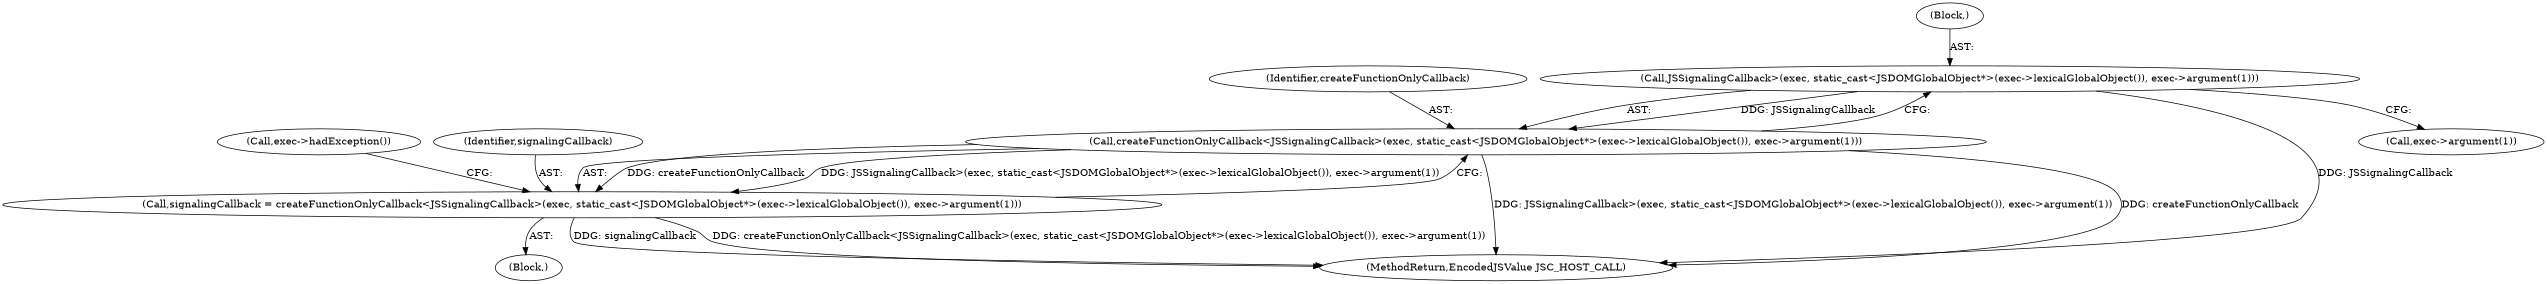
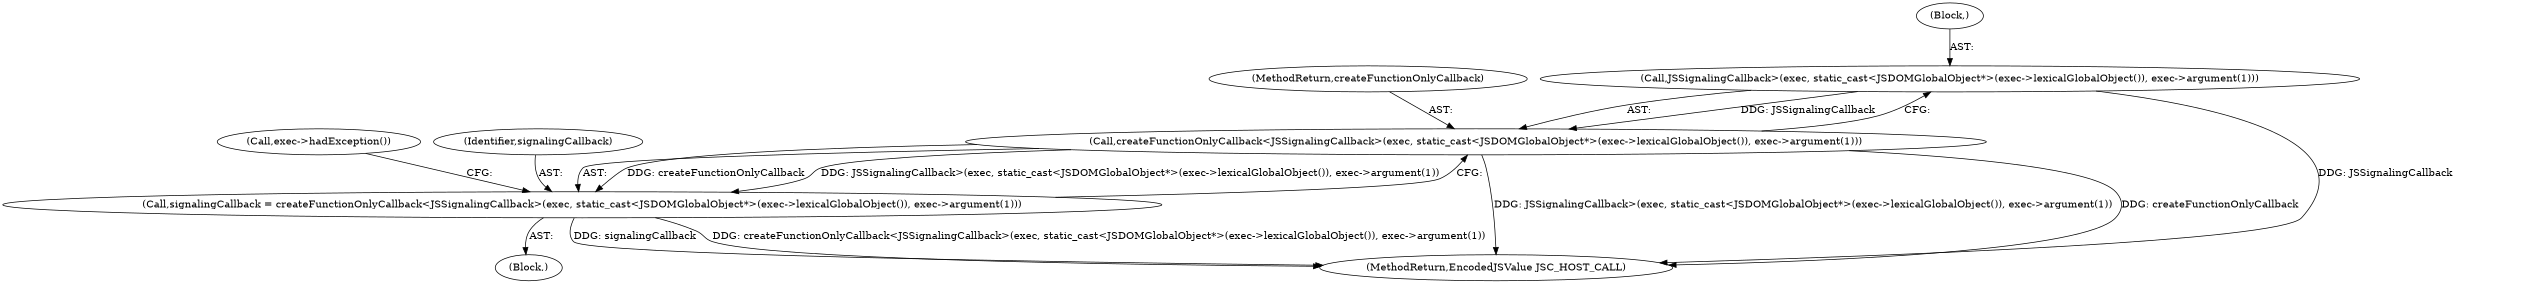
node "(Identifier,createFunctionOnlyCallback)": label "(Identifier,createFunctionOnlyCallback)" -> "(MethodReturn,createFunctionOnlyCallback)"
node "(Call,exec->argument(1))": removed
